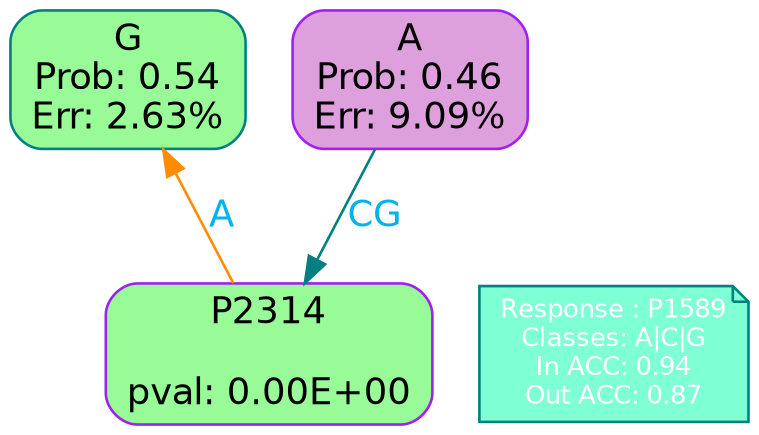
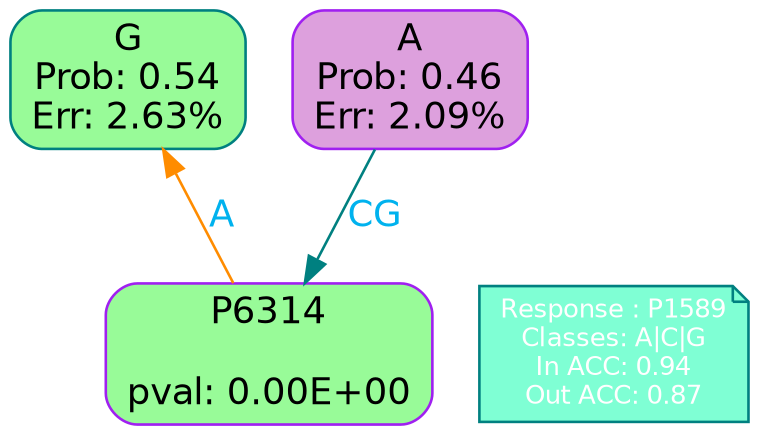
node "A Prob: 0.46 Err: 9.09%": label "A Prob: 0.46 Err: 9.09%" -> "A Prob: 0.46 Err: 2.09%"
node "P2314 pval: 0.00E+00": label "P2314 pval: 0.00E+00" -> "P6314 pval: 0.00E+00"
